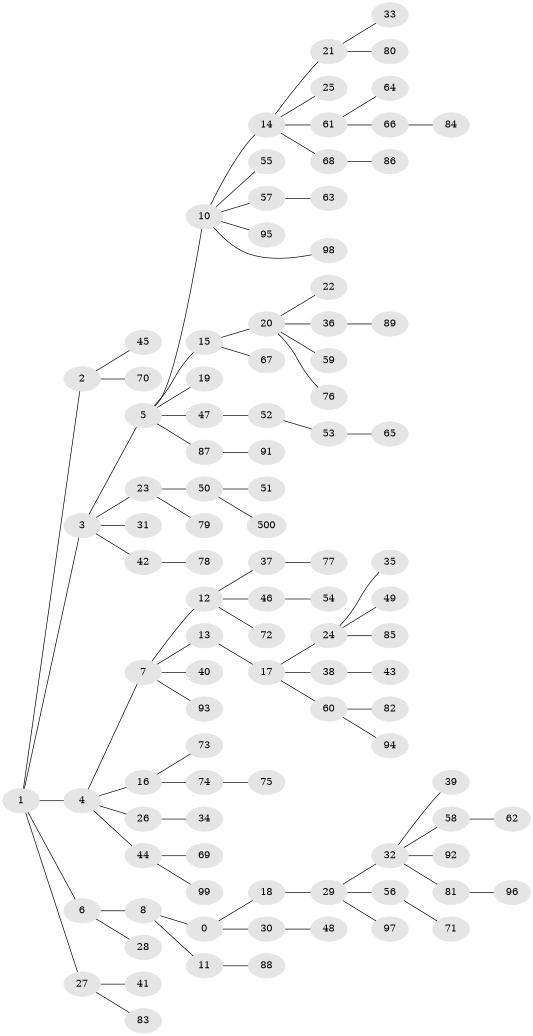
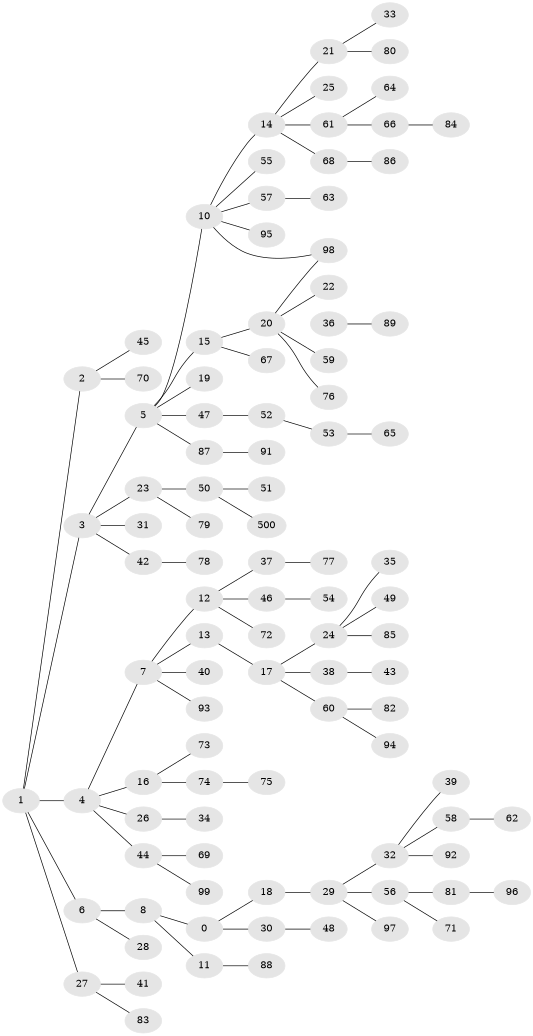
edge "20" -- "36": now "20" -- "98"
edge "32" -- "81": now "56" -- "81"
